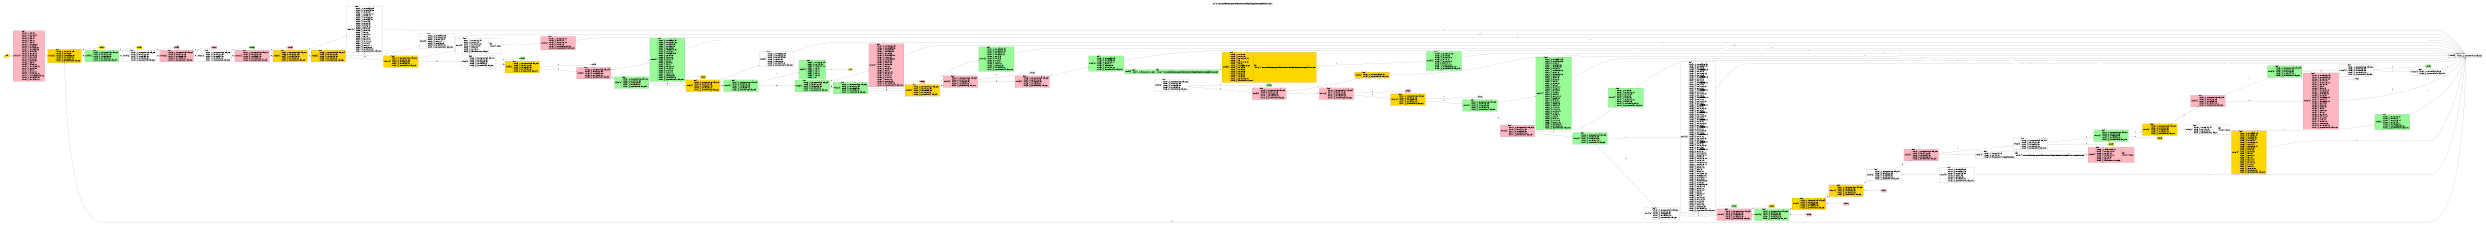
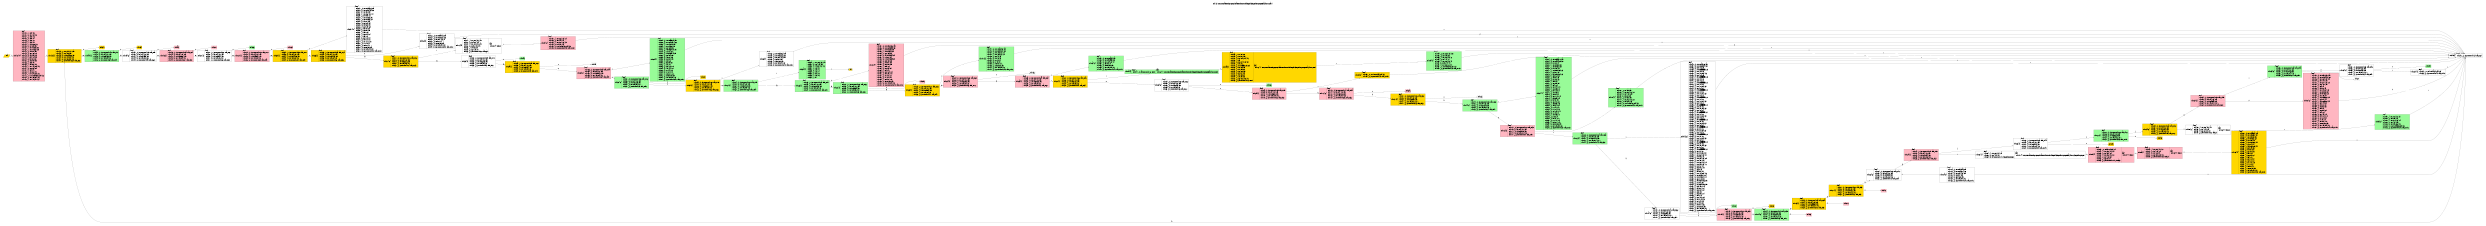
node "0x4016c1 [28]": added
node "0x401ead [21]": added
